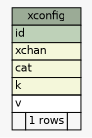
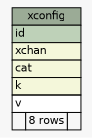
node "xconfig": text "1 rows" -> "8 rows"
